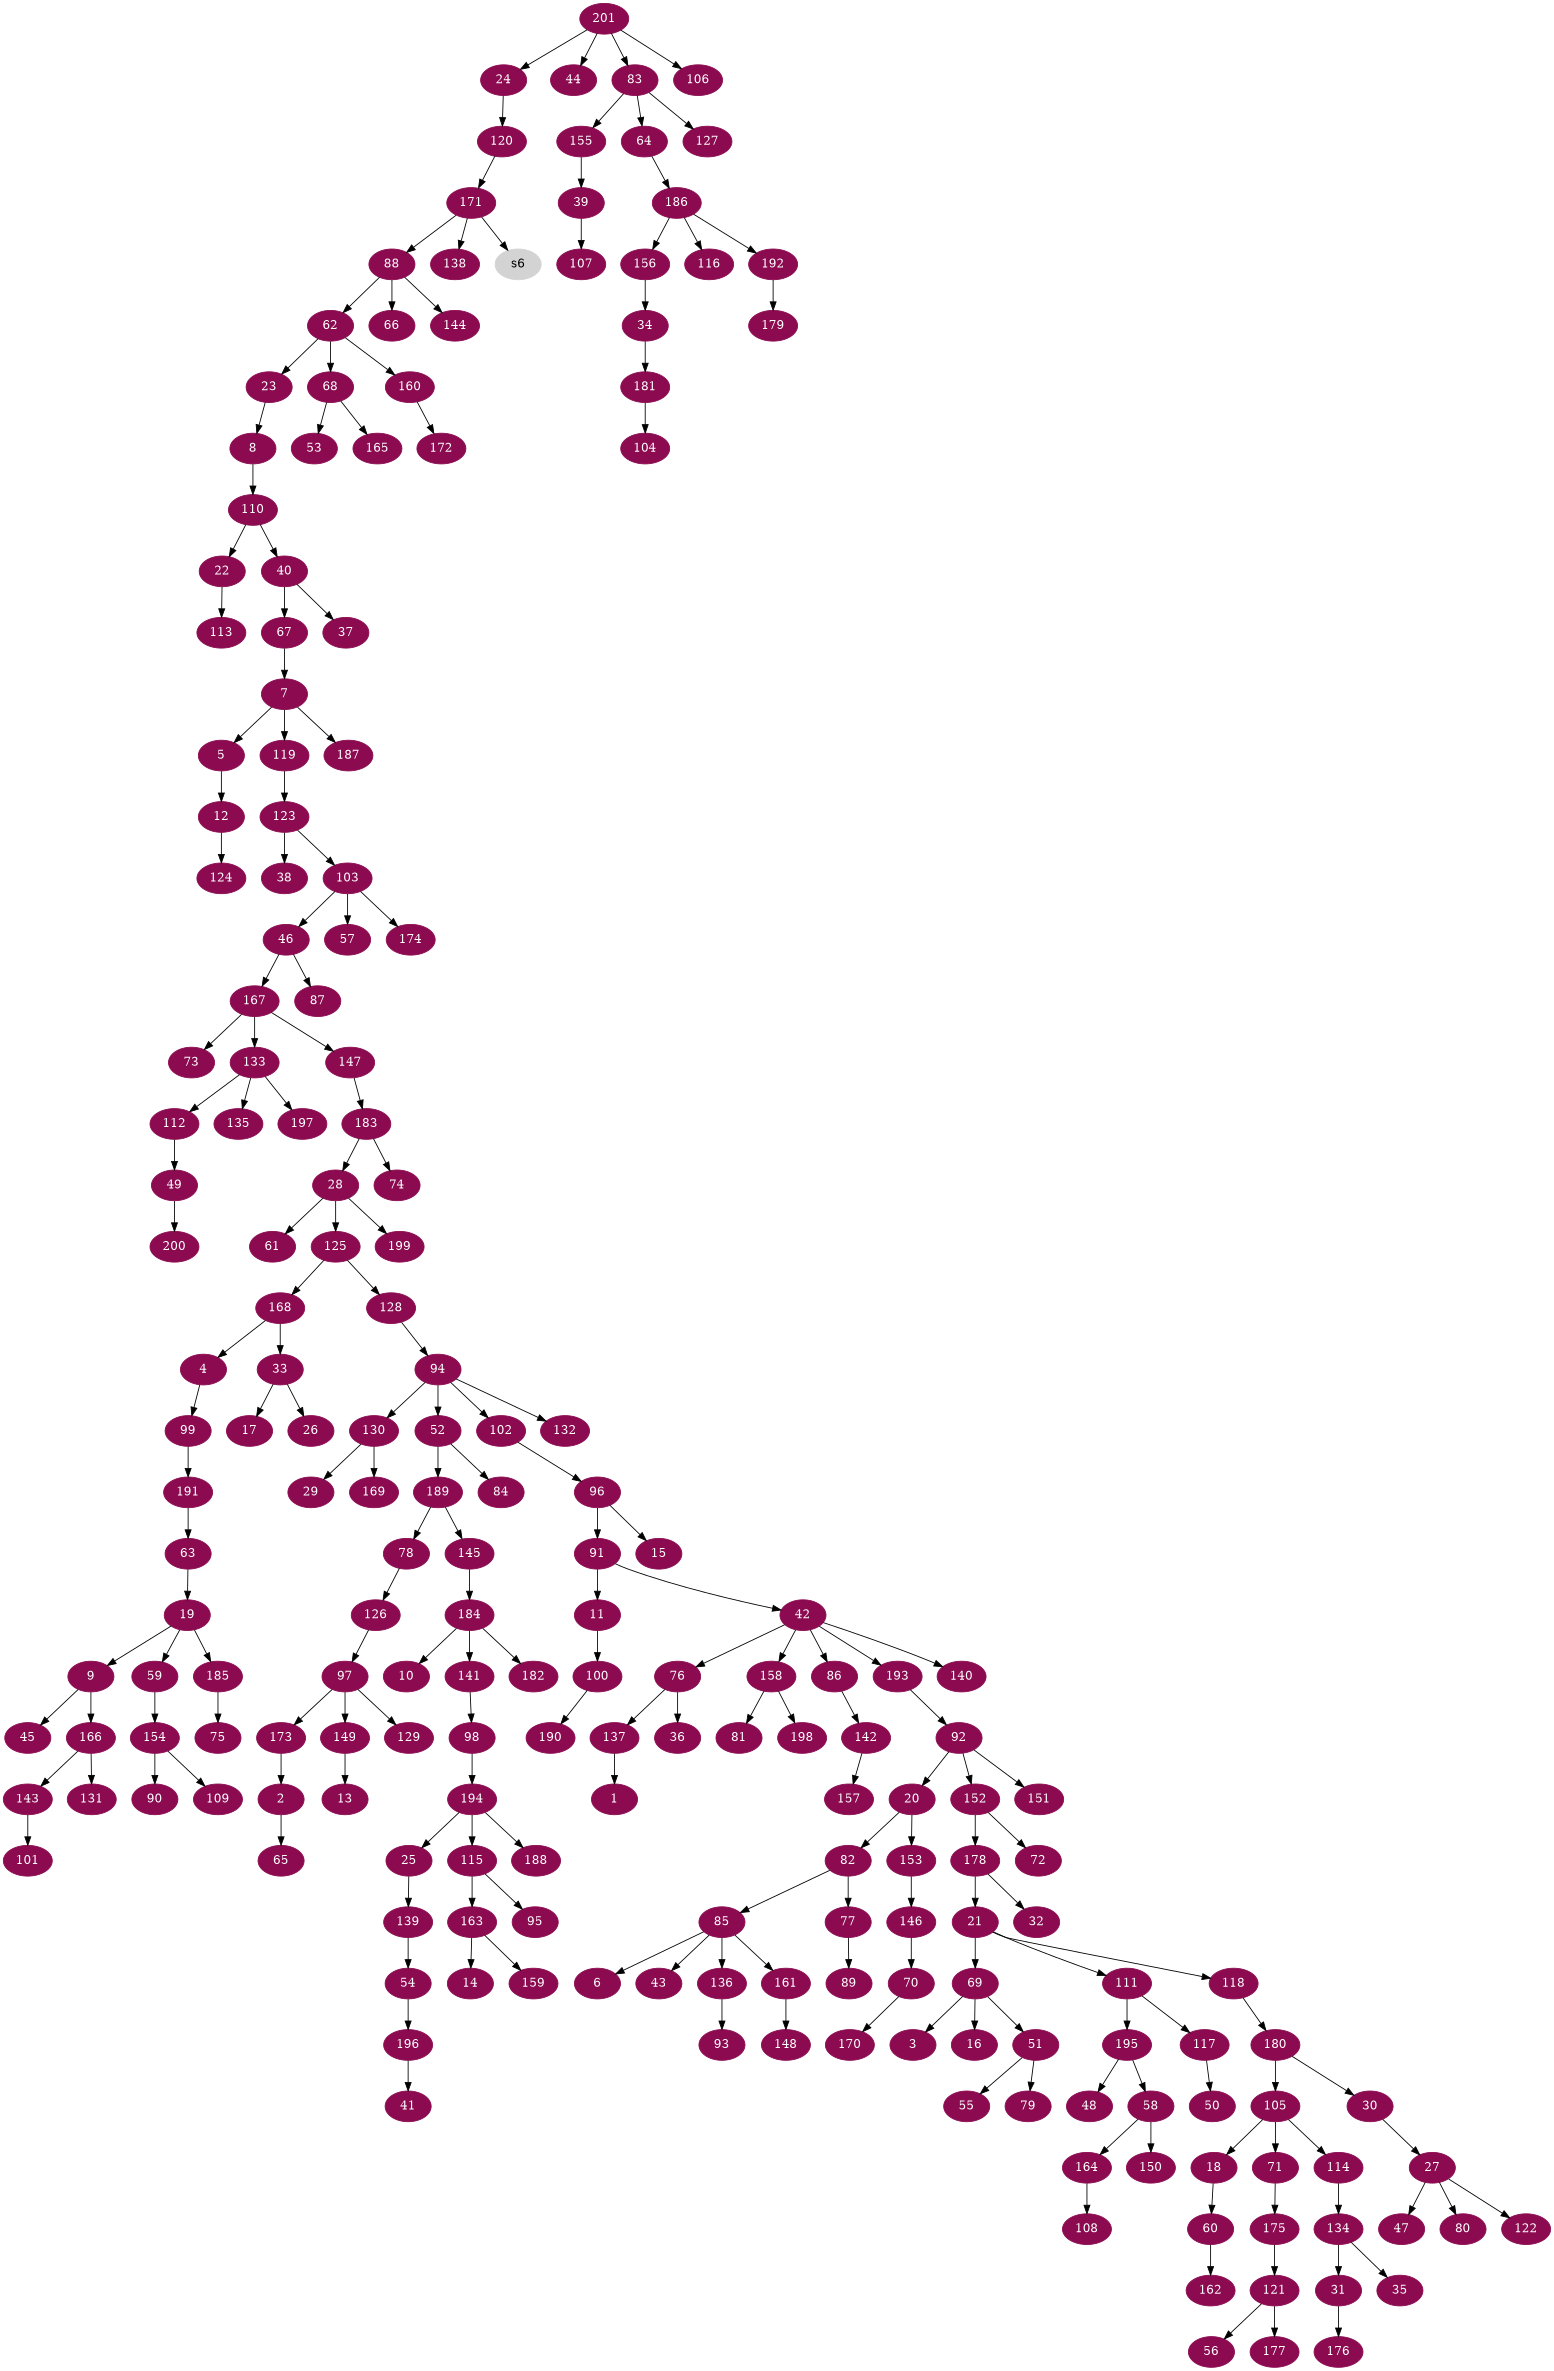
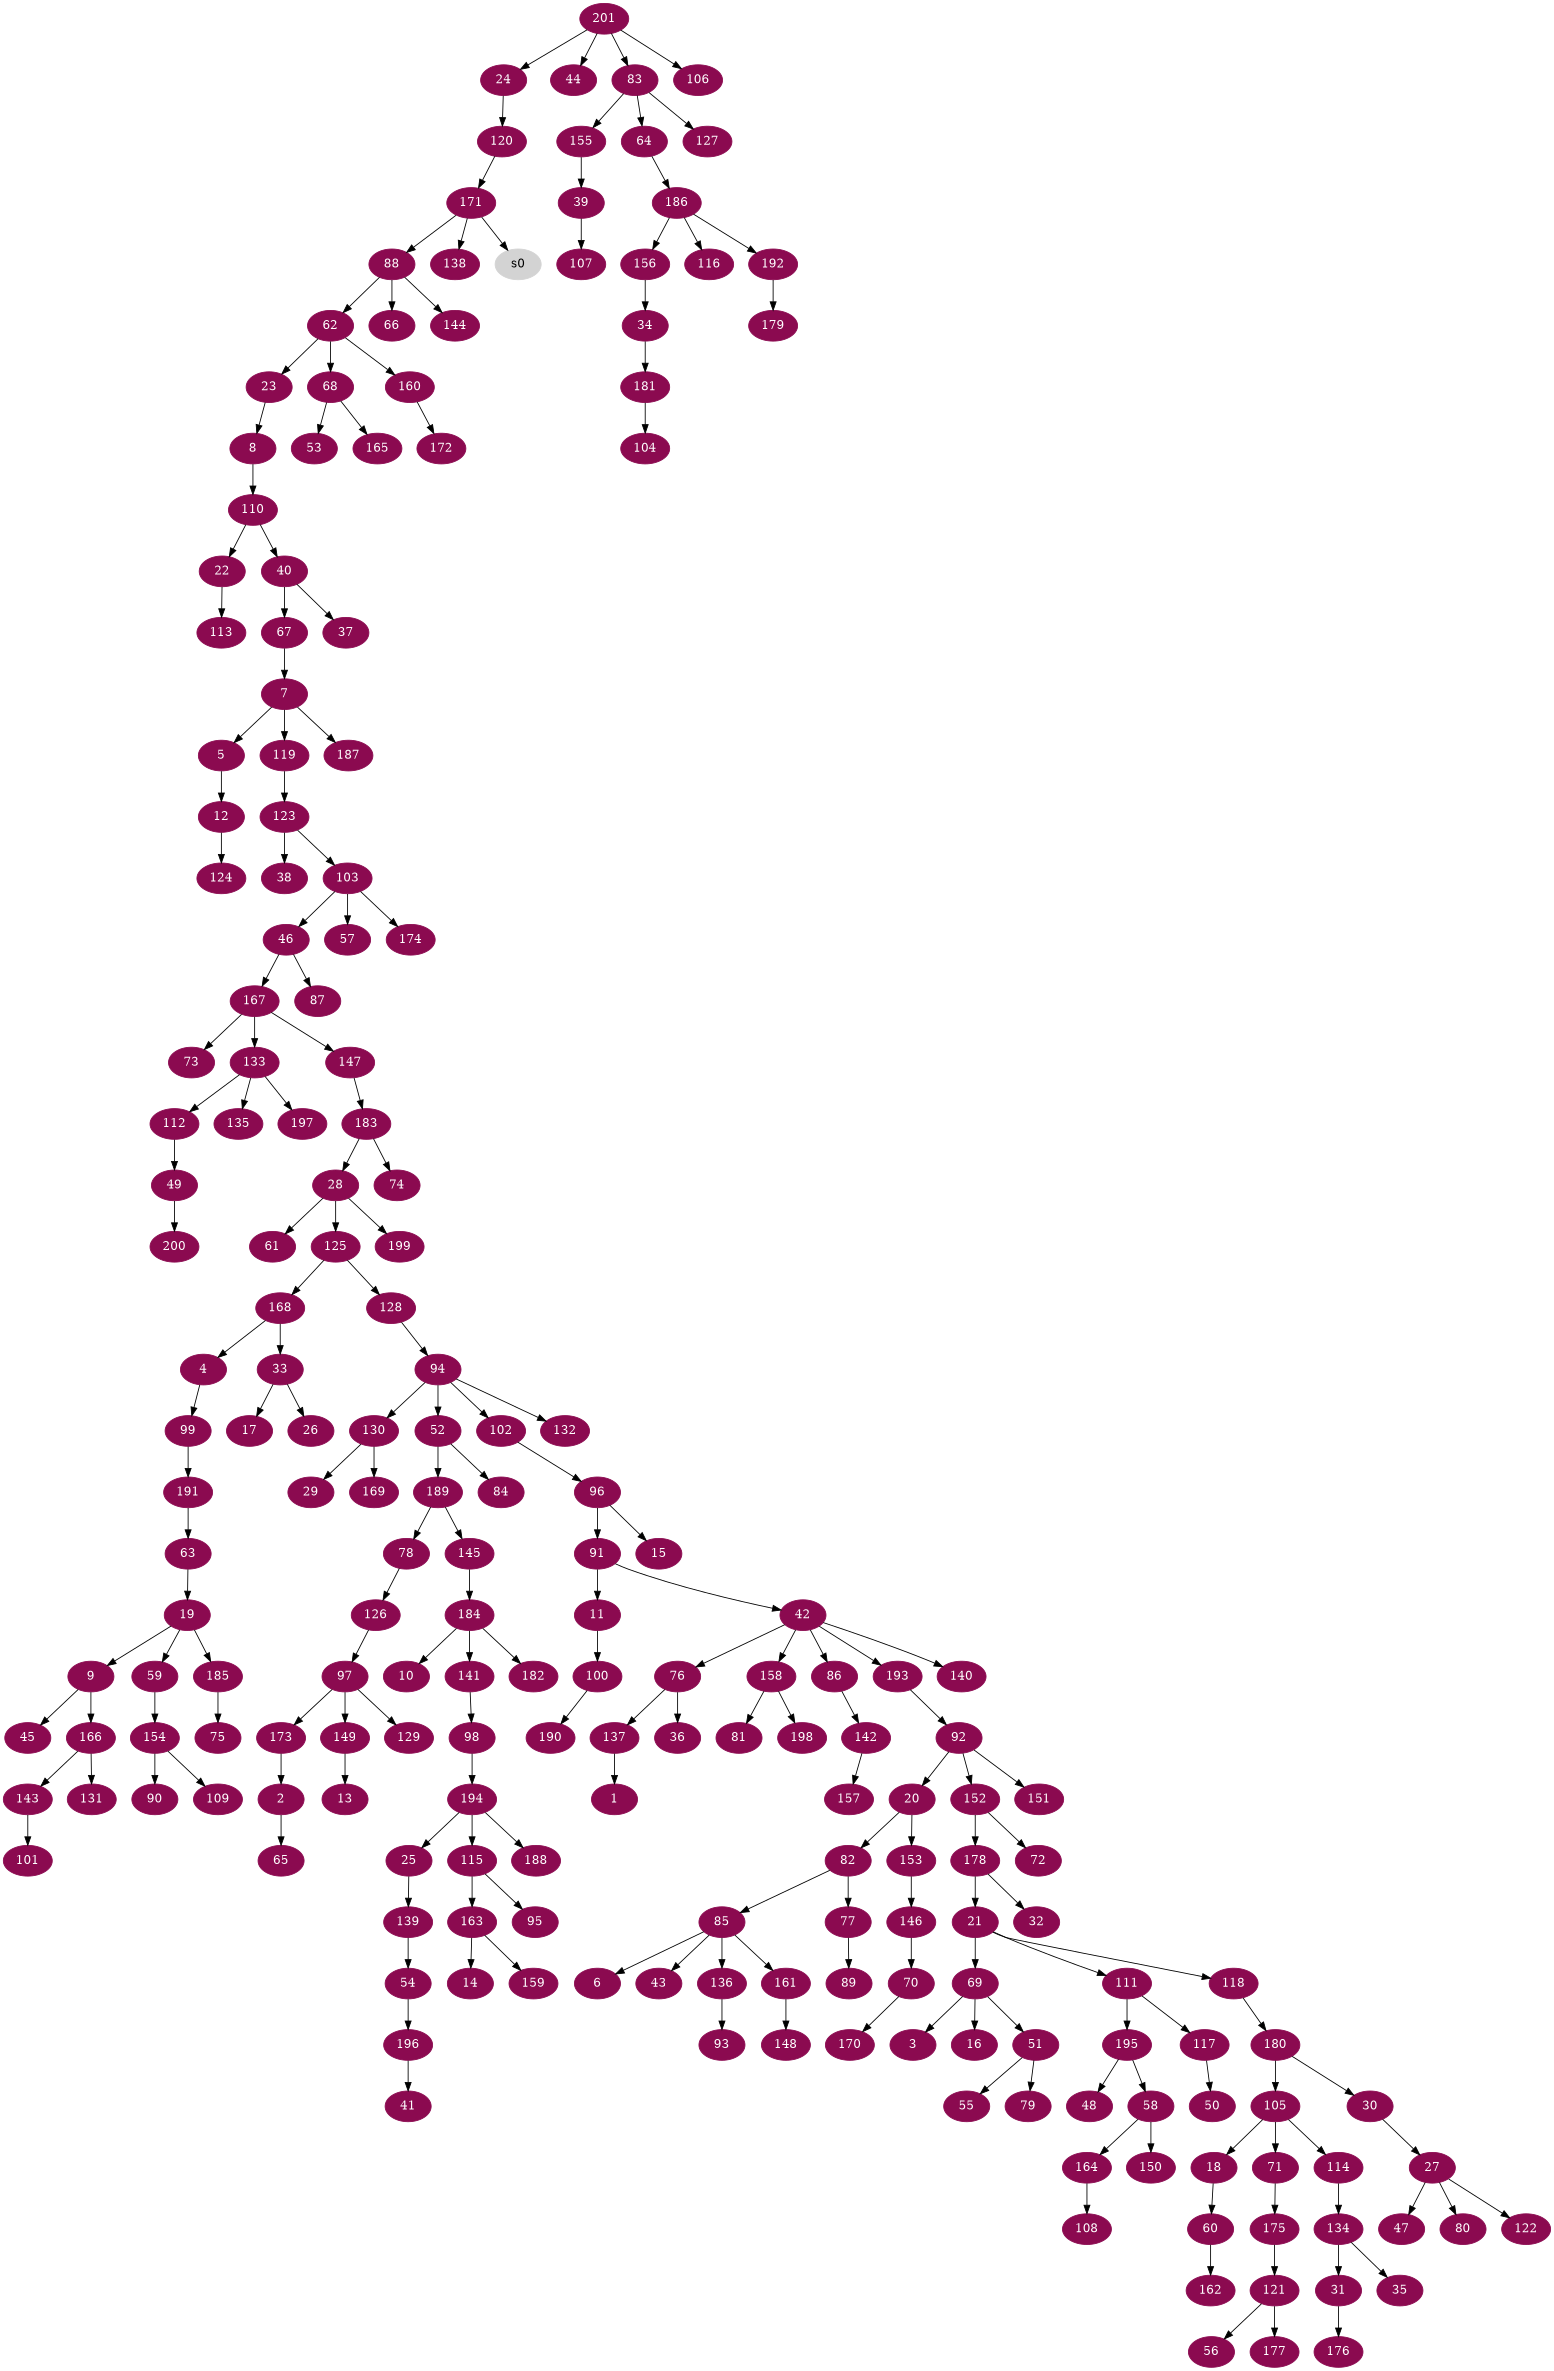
node "s6": label "s6" -> "s0"
